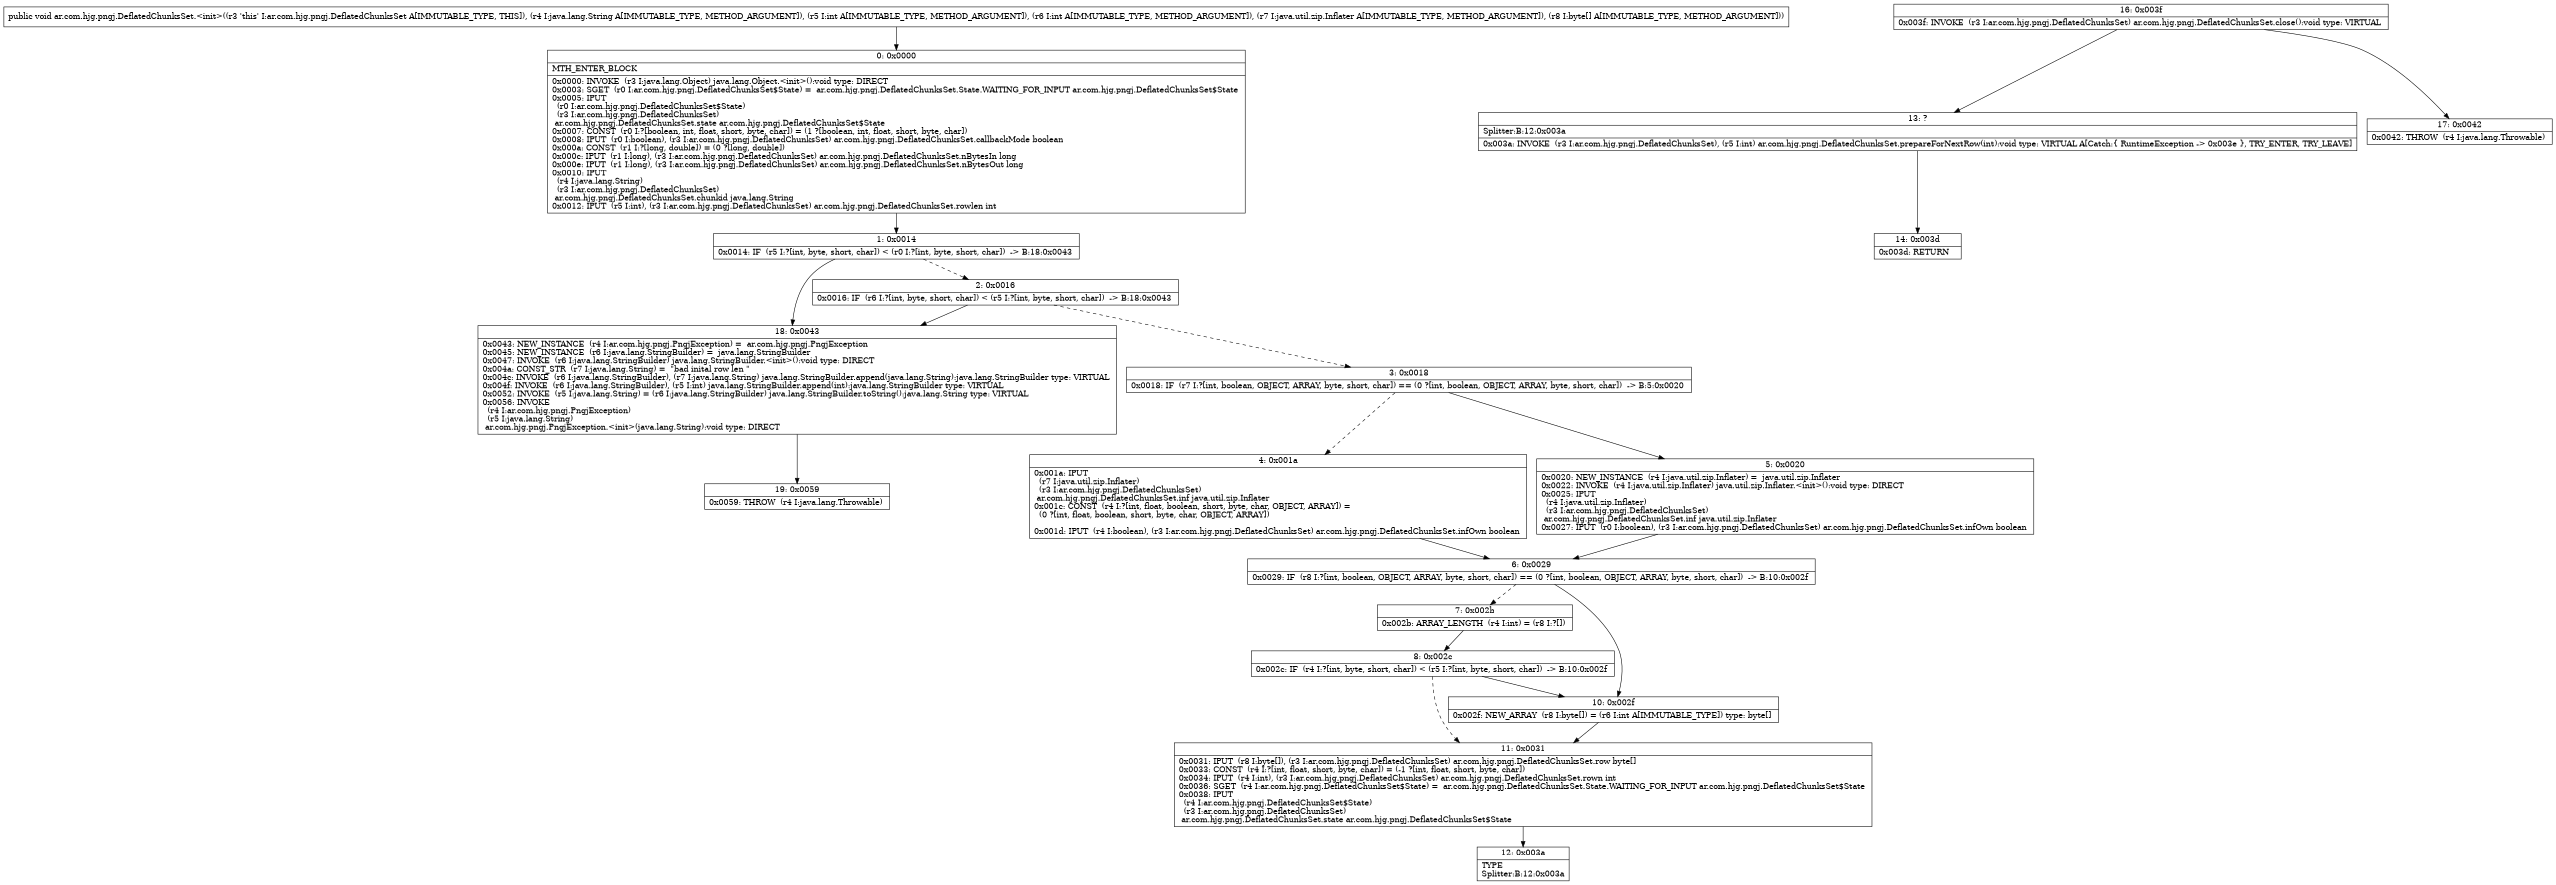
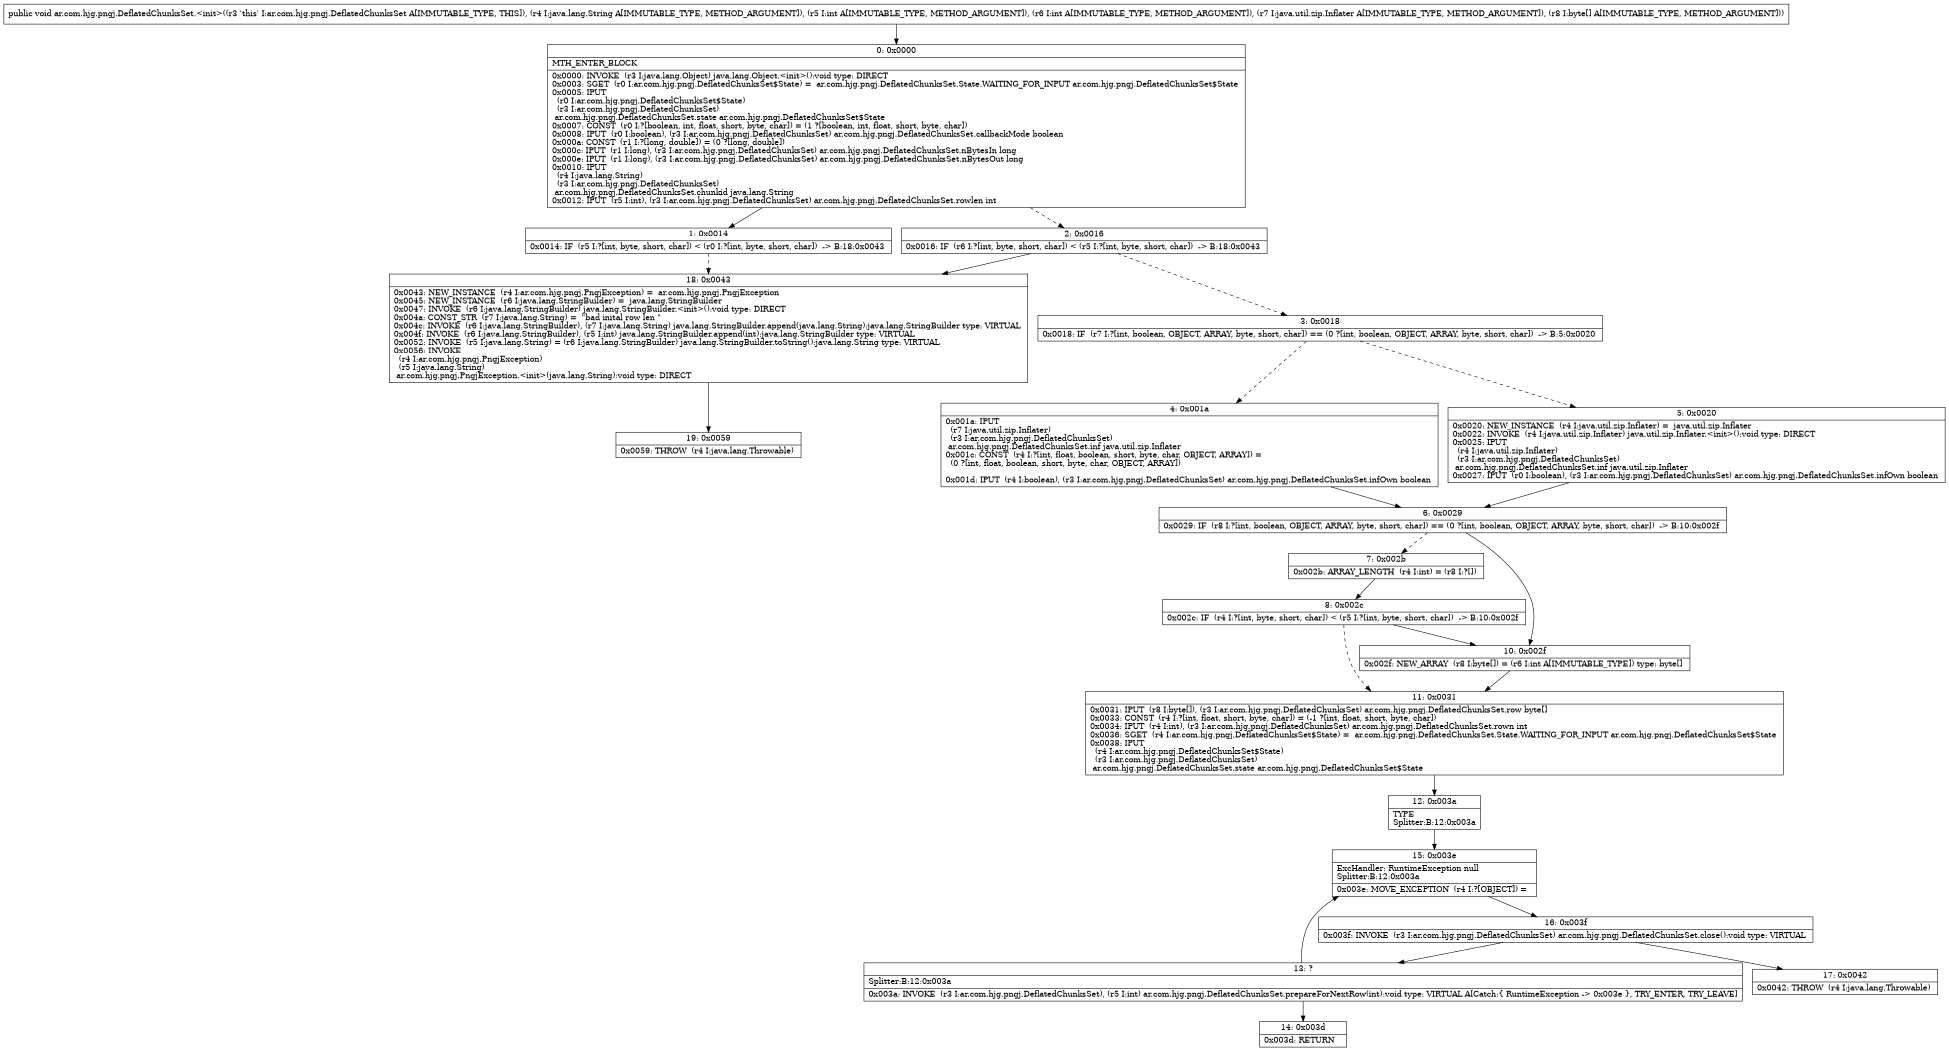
edge "1: 0x0014" -> "2: 0x0016": now "0: 0x0000" -> "2: 0x0016"
edge "1: 0x0014" -> "18: 0x0043": style solid -> dashed
edge "3: 0x0018" -> "5: 0x0020": style solid -> dashed
node "15: 0x003e": added
